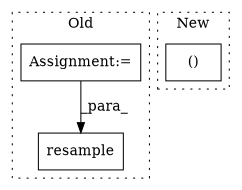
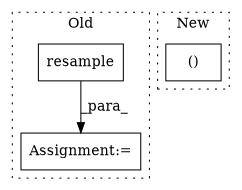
edge "Assignment:=" -> "resample": reversed
